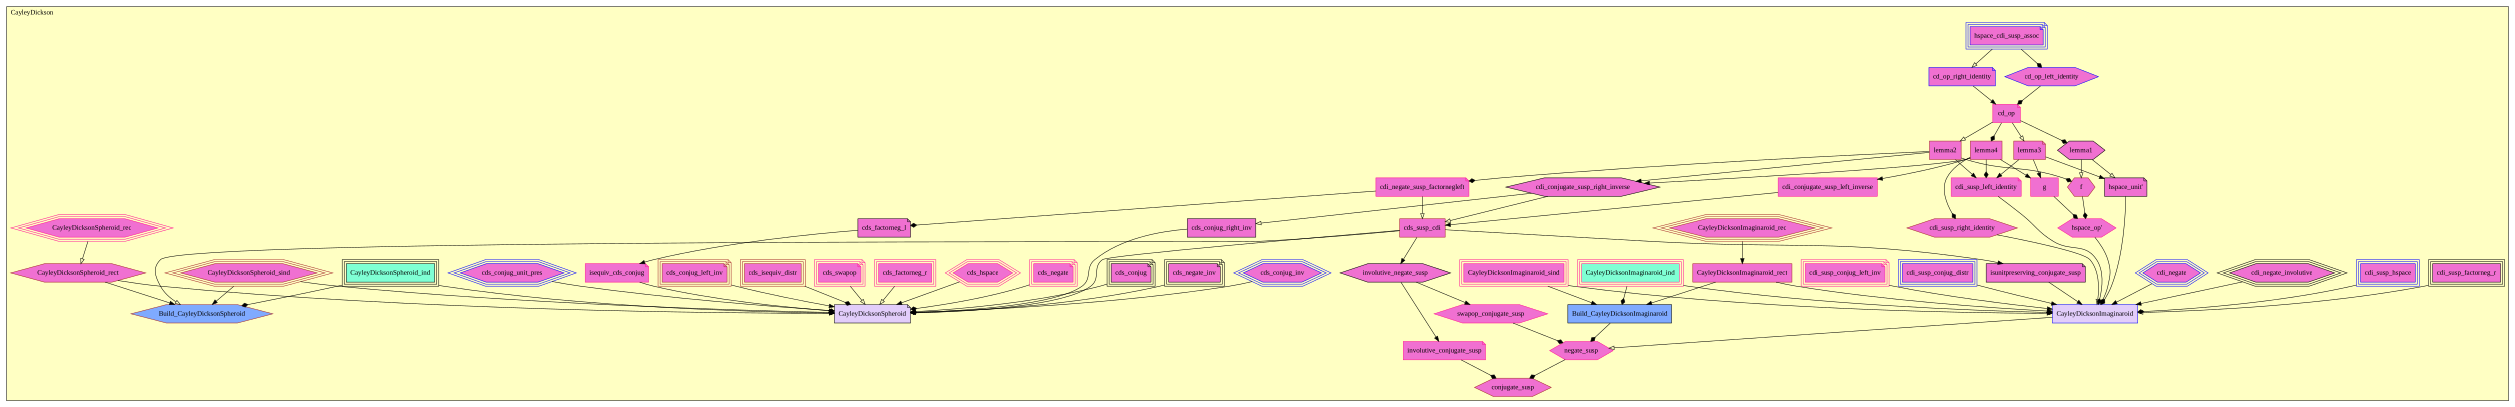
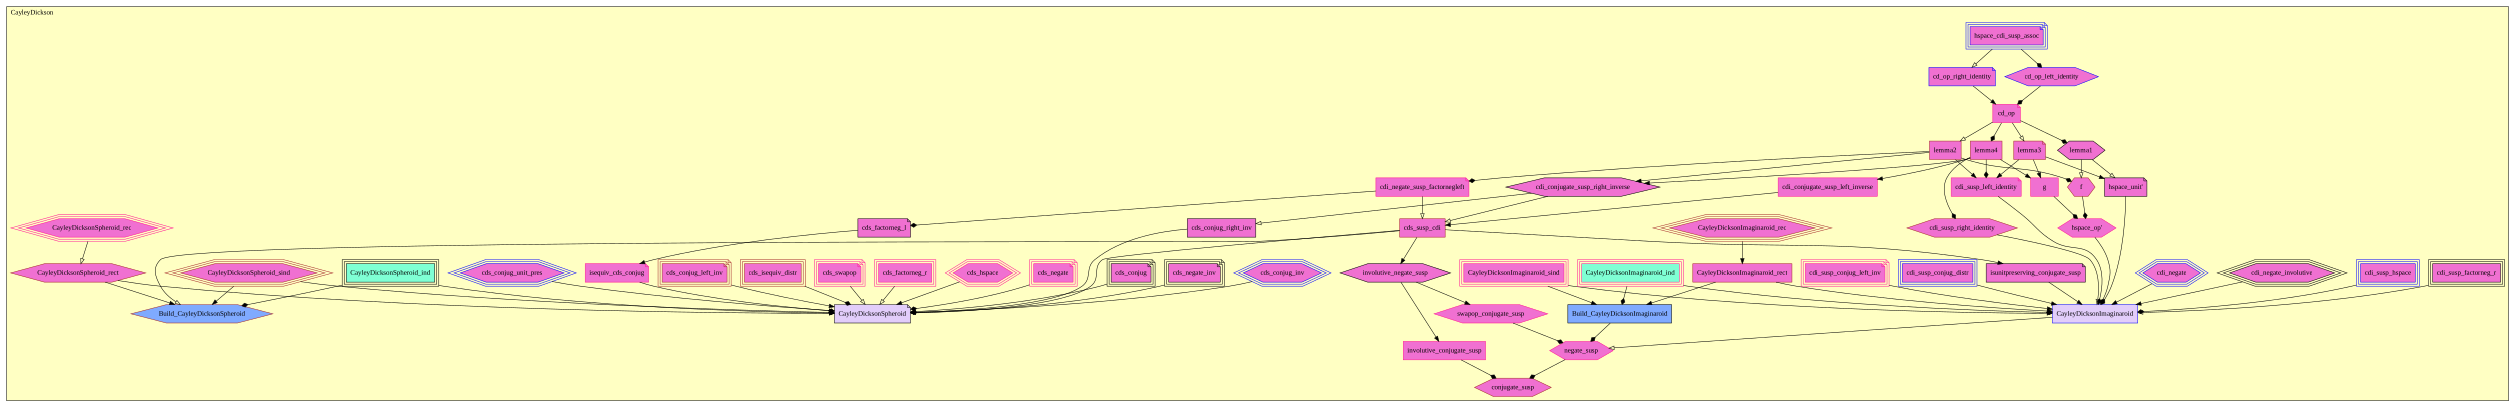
node "involutive_conjugate_susp": shape note -> box
